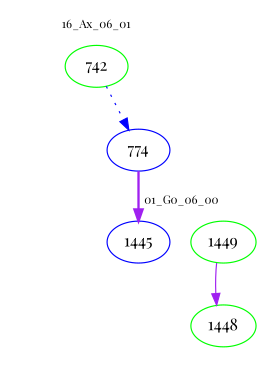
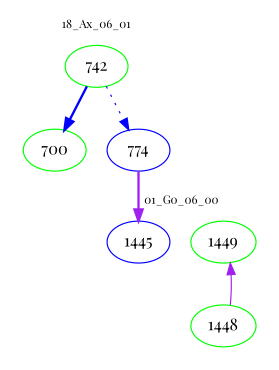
cluster "16_Ax_06_01": label "16_Ax_06_01" -> "18_Ax_06_01"
node "700": added
edge "1449" -> "1448": reversed
